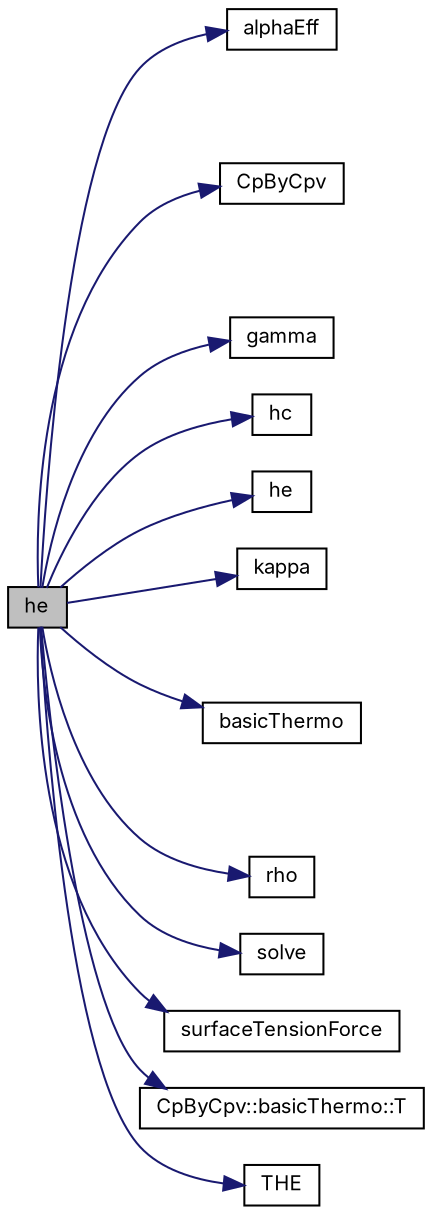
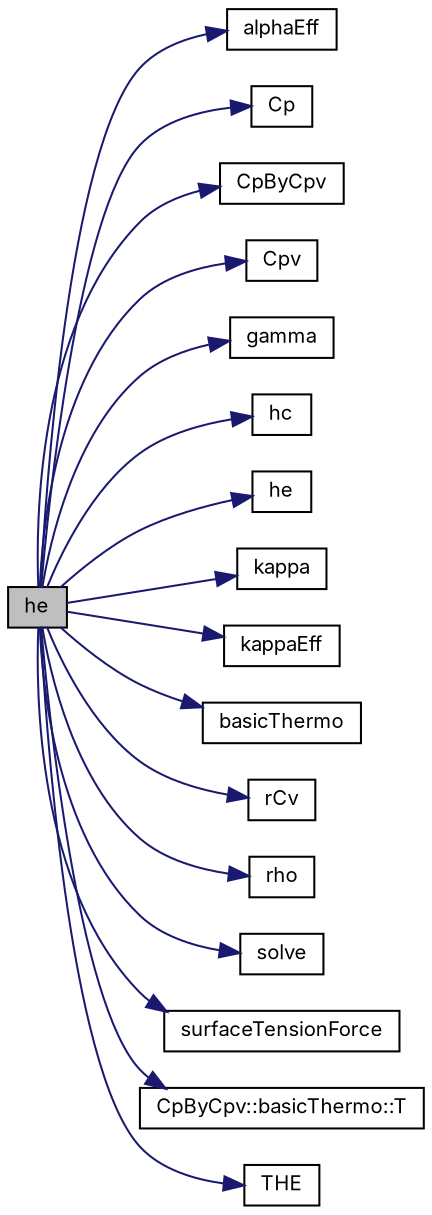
node "Cp": added
node "Cpv": added
node "kappaEff": added
node "rCv": added
